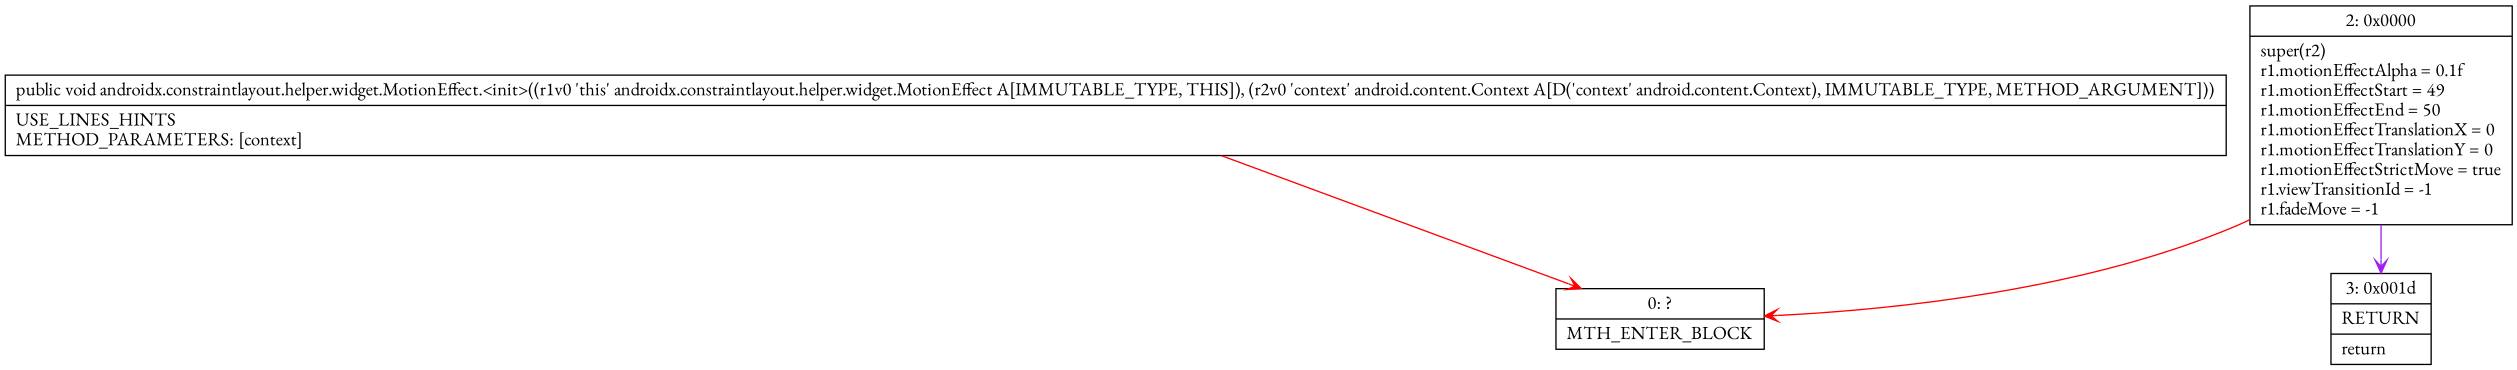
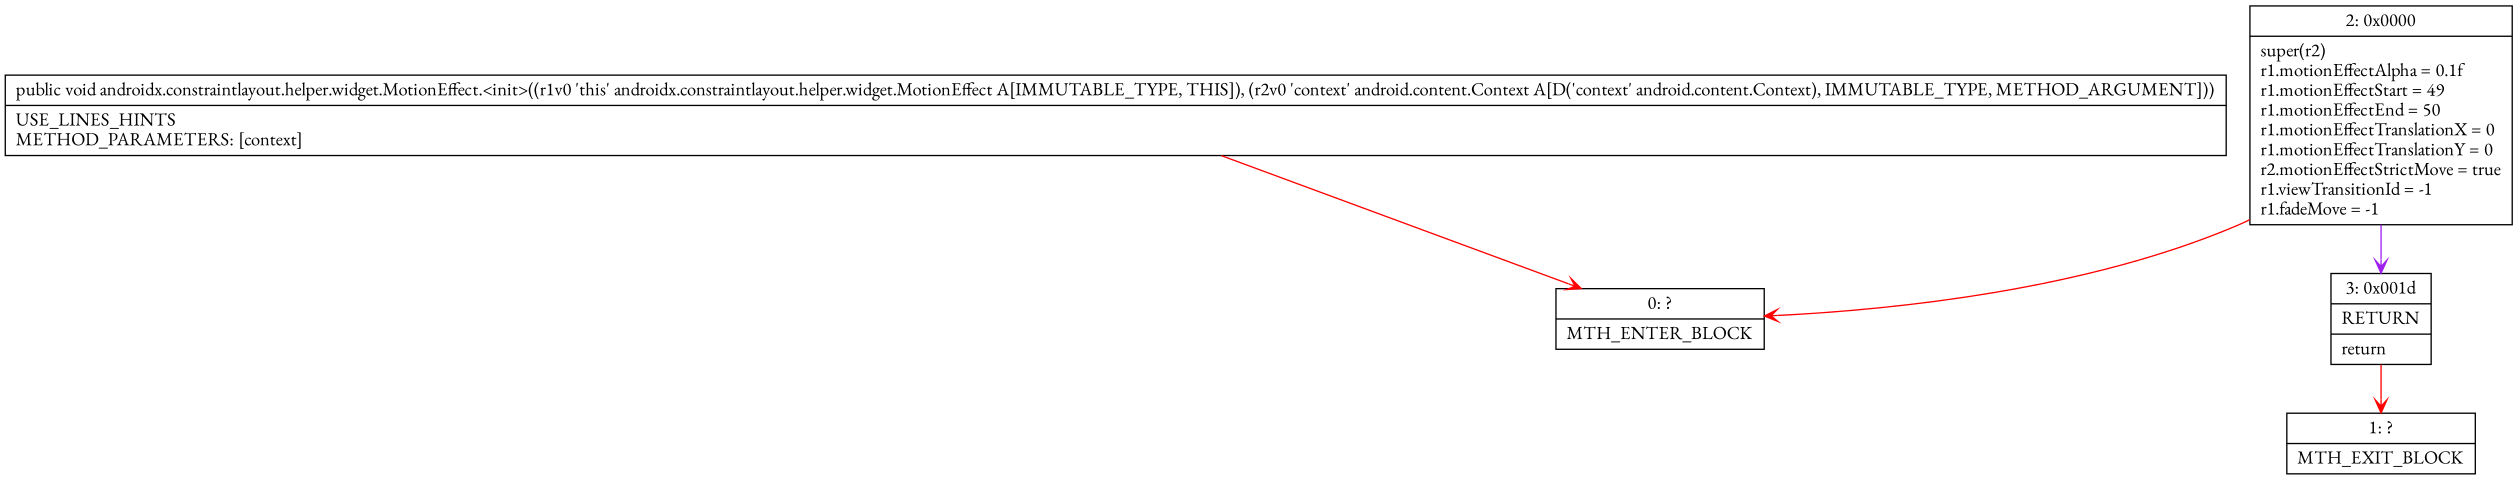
node "2: 0x0000": text "r1.motionEffectStrictMove = true" -> "r2.motionEffectStrictMove = true"
node "1: ?": added
